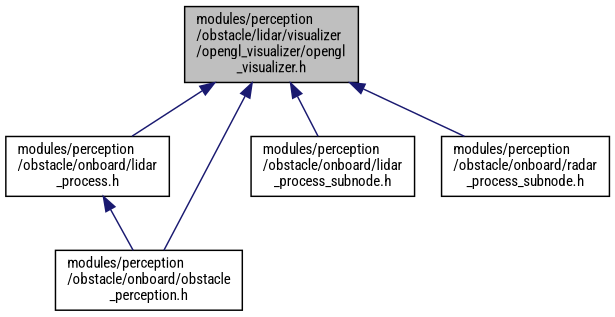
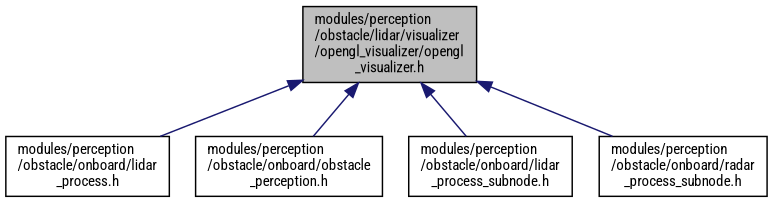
edge "modules/perception /obstacle/onboard/obstacle _perception.h" -> "modules/perception /obstacle/onboard/lidar _process.h": removed
